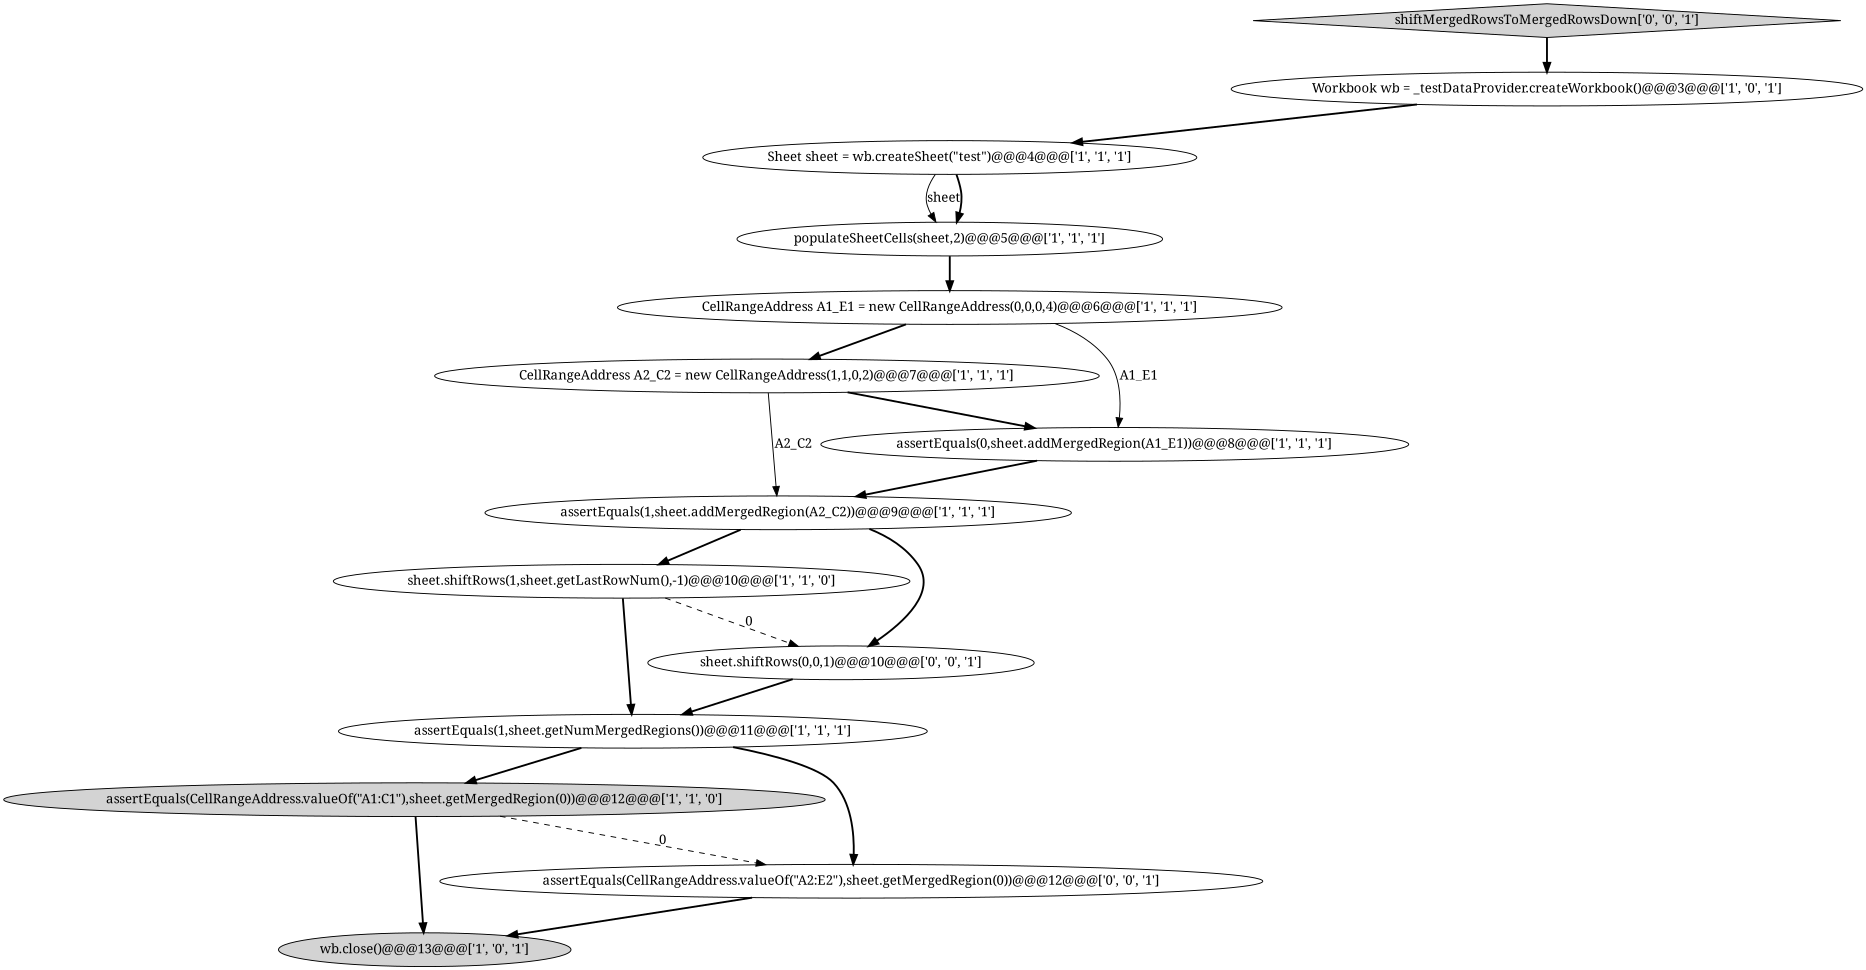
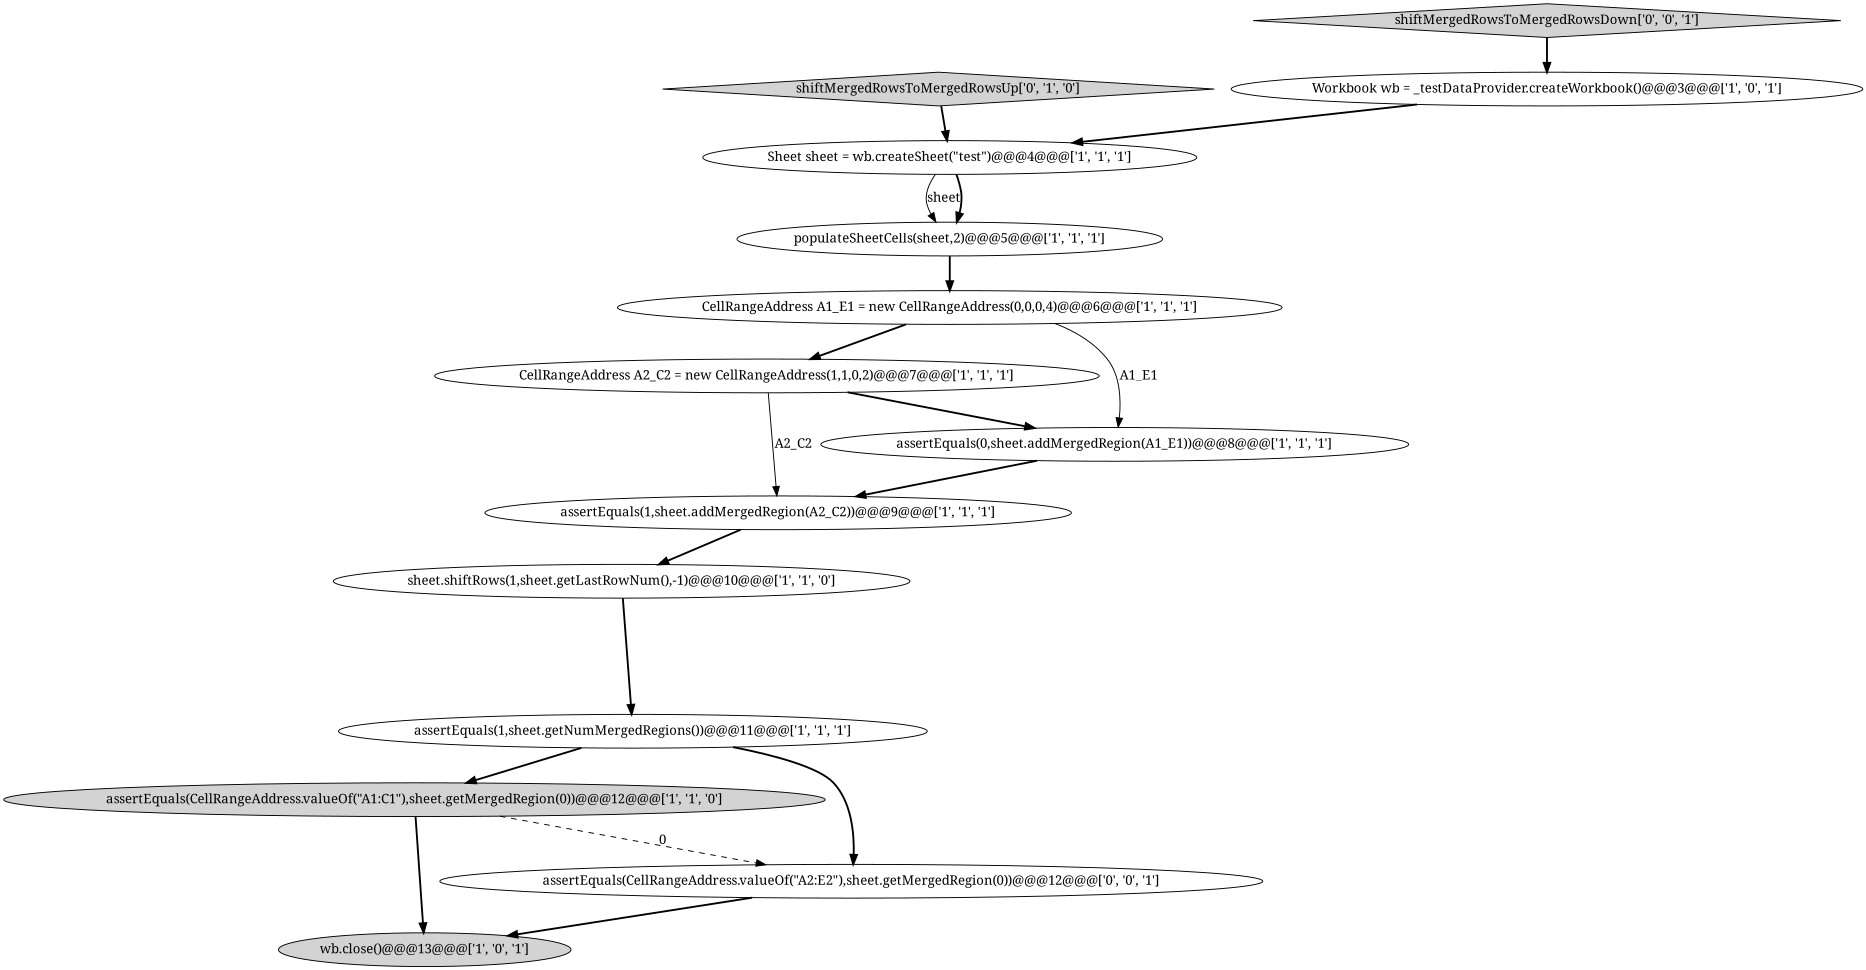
node "shiftMergedRowsToMergedRowsUp['0', '1', '0']": added
node "sheet.shiftRows(0,0,1)@@@10@@@['0', '0', '1']": removed
